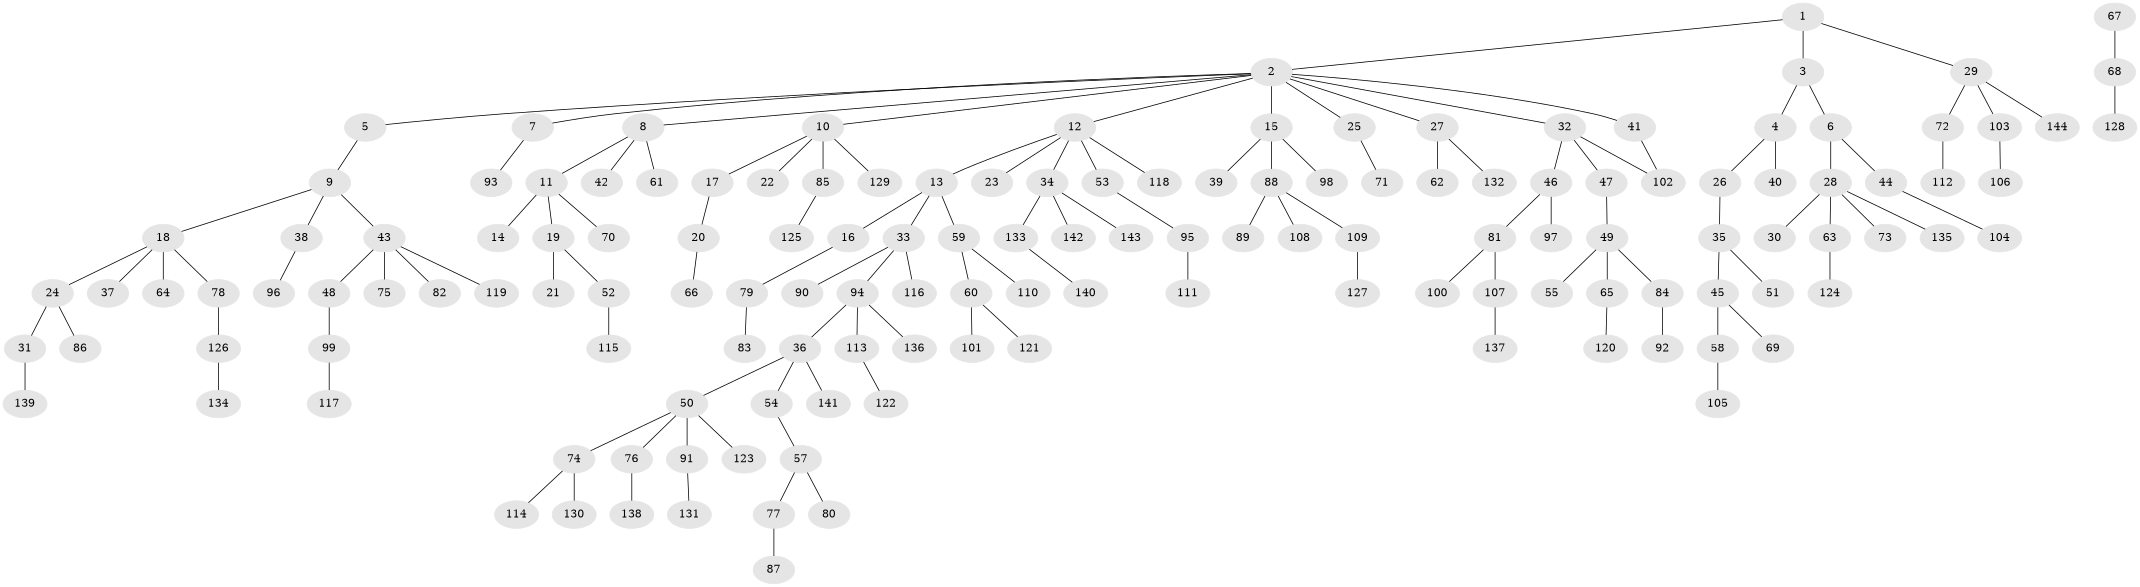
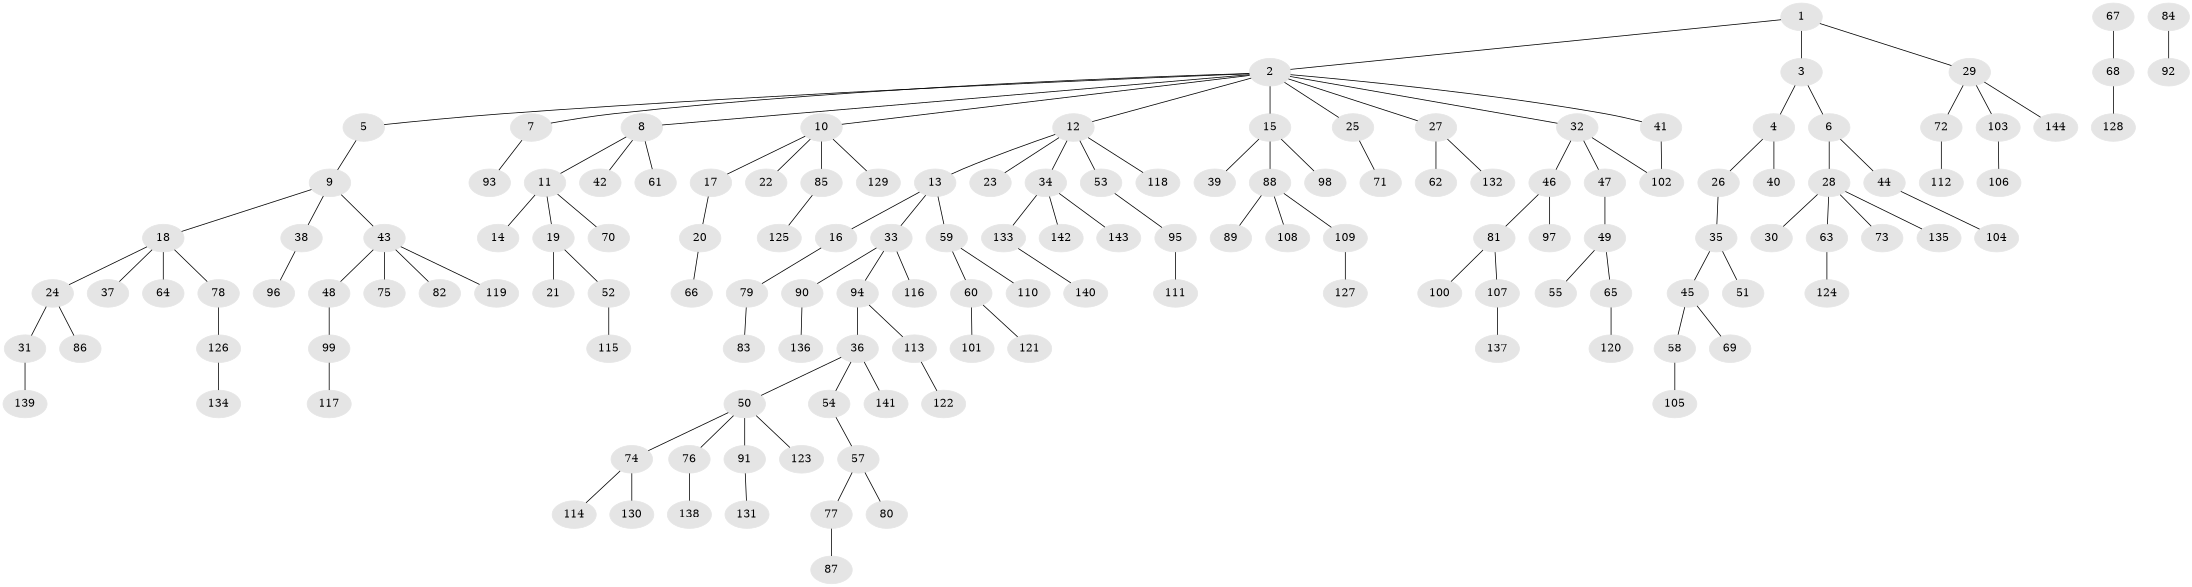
edge "49" -- "84": removed
edge "94" -- "136": now "90" -- "136"
